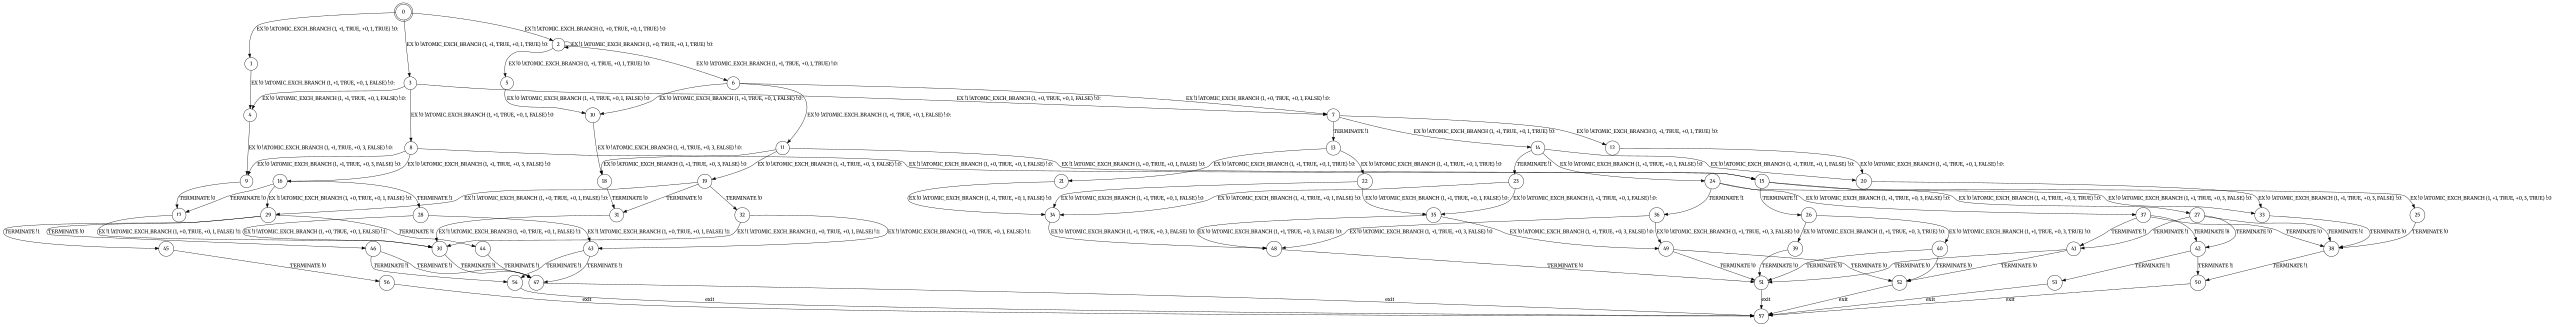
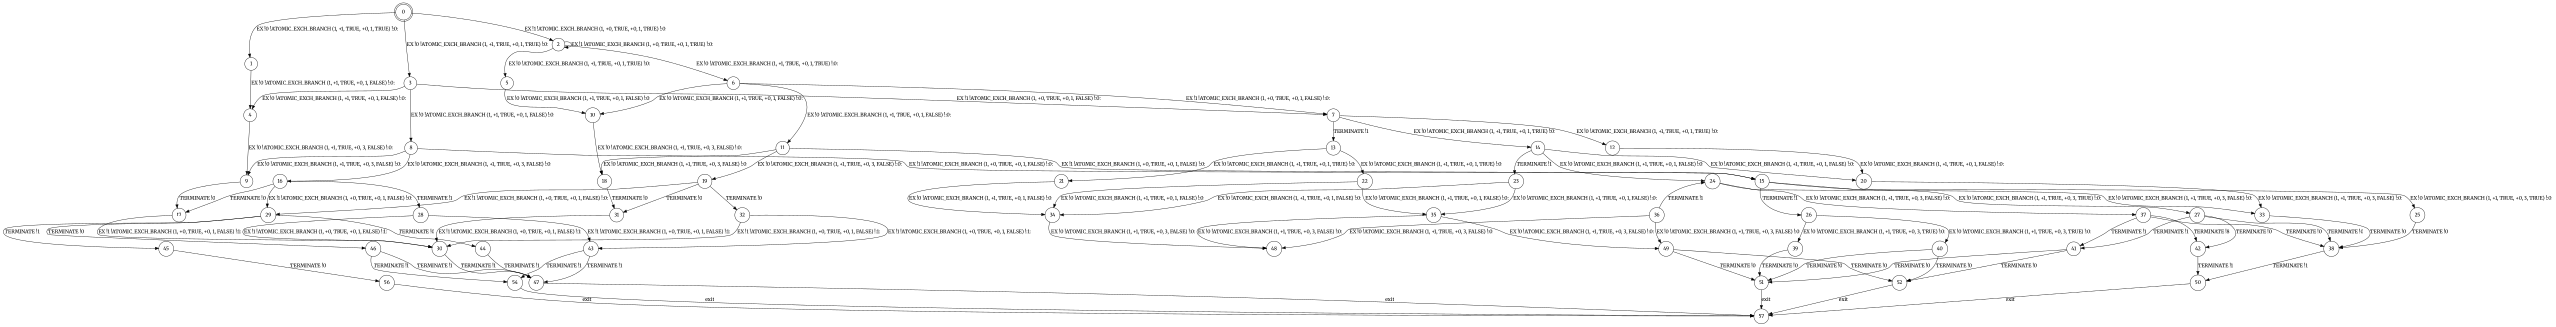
edge "24" -> "36": reversed
edge "48" -> "51": removed, label "TERMINATE !0"
node "53": removed
